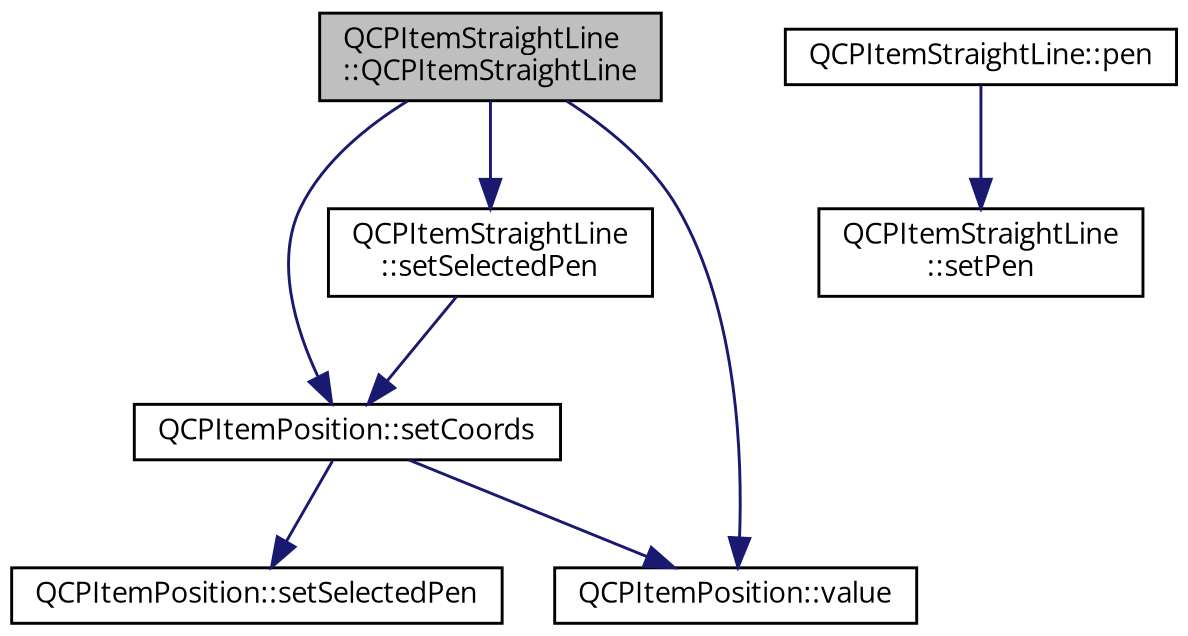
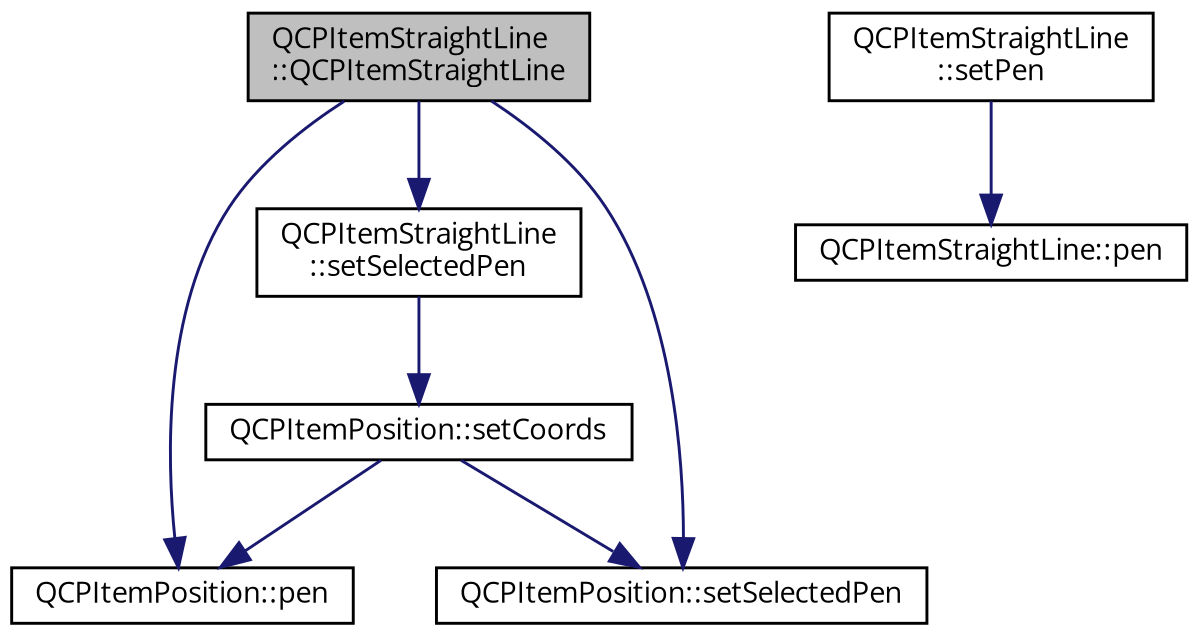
edge "QCPItemStraightLine::pen" -> "QCPItemStraightLine ::setPen": reversed
edge "QCPItemStraightLine ::QCPItemStraightLine" -> "QCPItemPosition::setCoords": now "QCPItemStraightLine ::QCPItemStraightLine" -> "QCPItemPosition::setSelectedPen"
node "QCPItemPosition::value": label "QCPItemPosition::value" -> "QCPItemPosition::pen"
